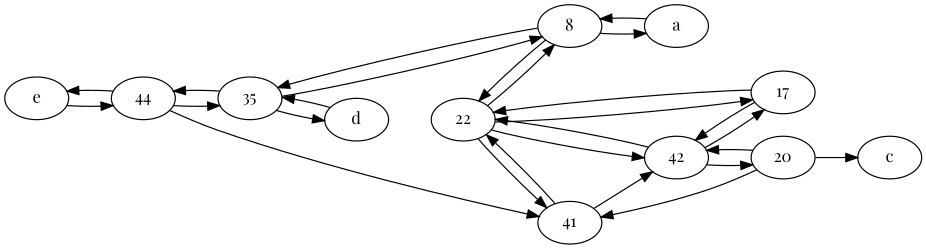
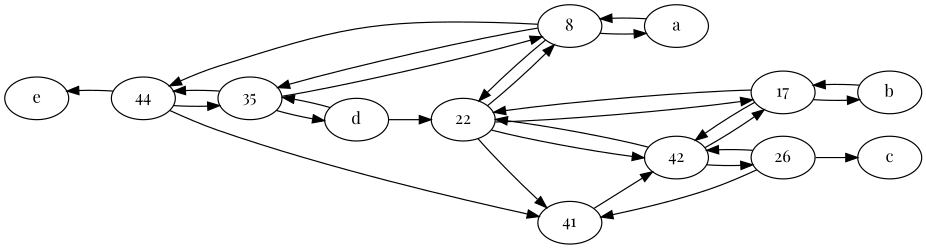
node "b": added
edge "e" -> "44": now "8" -> "44"
node "20": label "20" -> "26"
edge "41" -> "22": now "d" -> "22"
